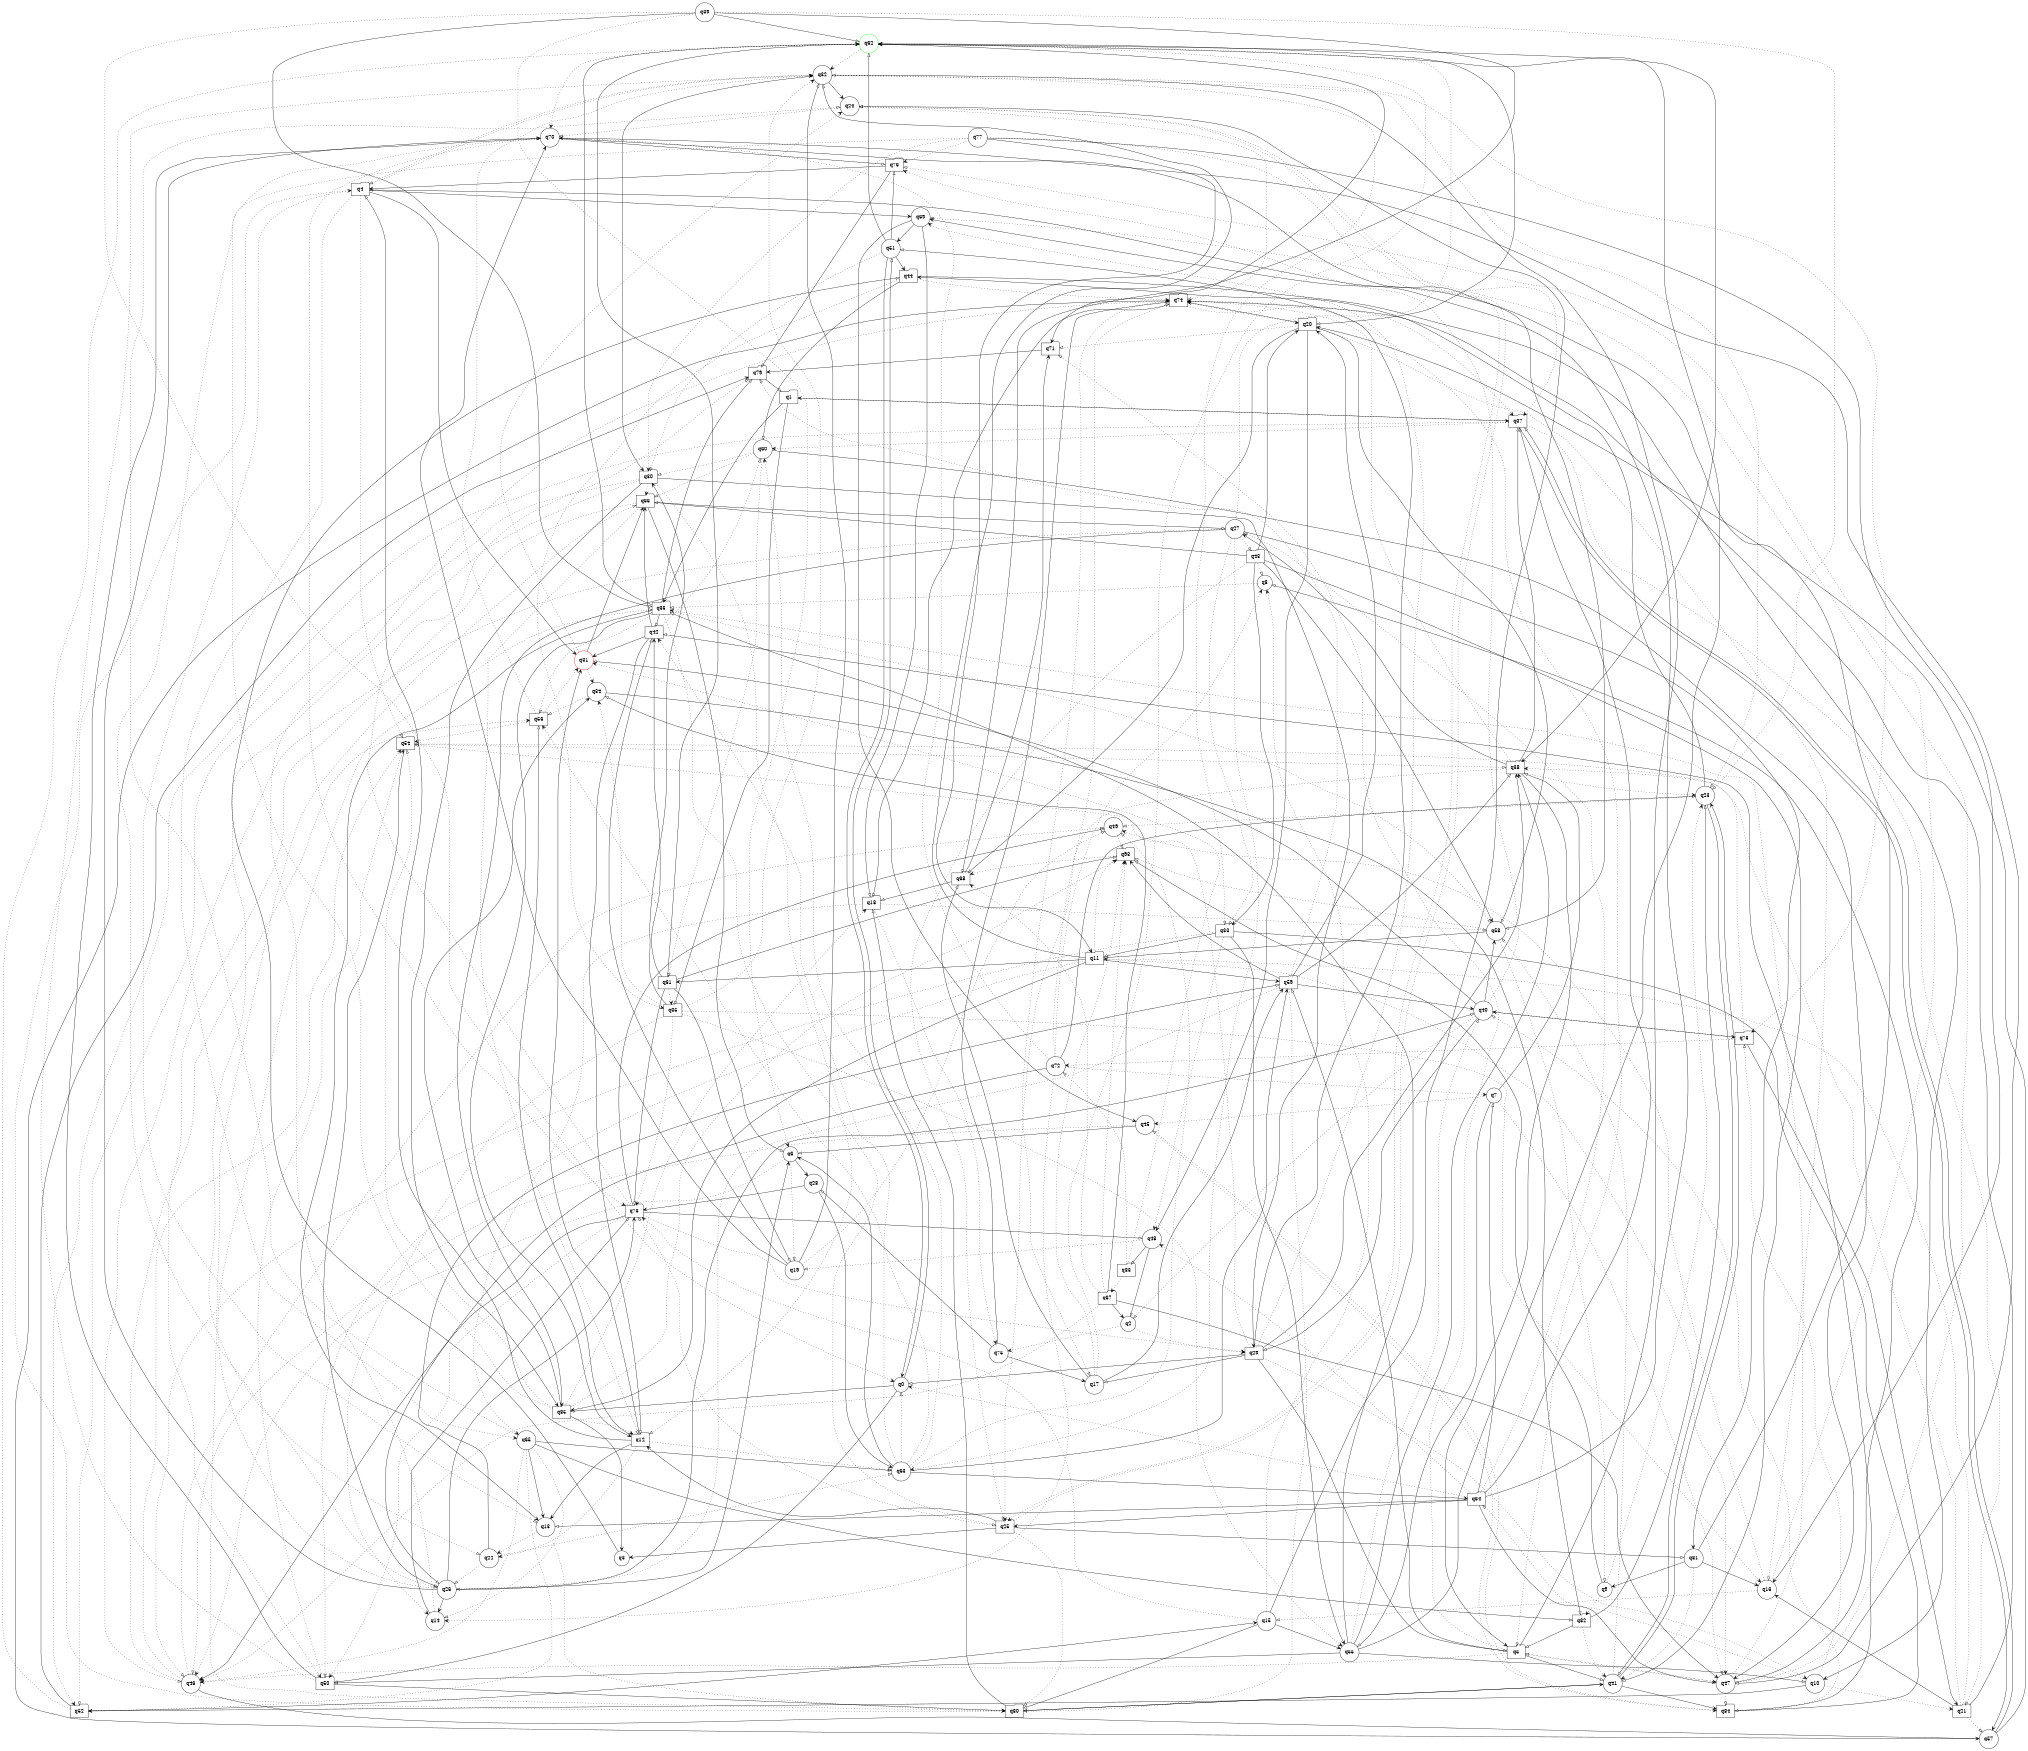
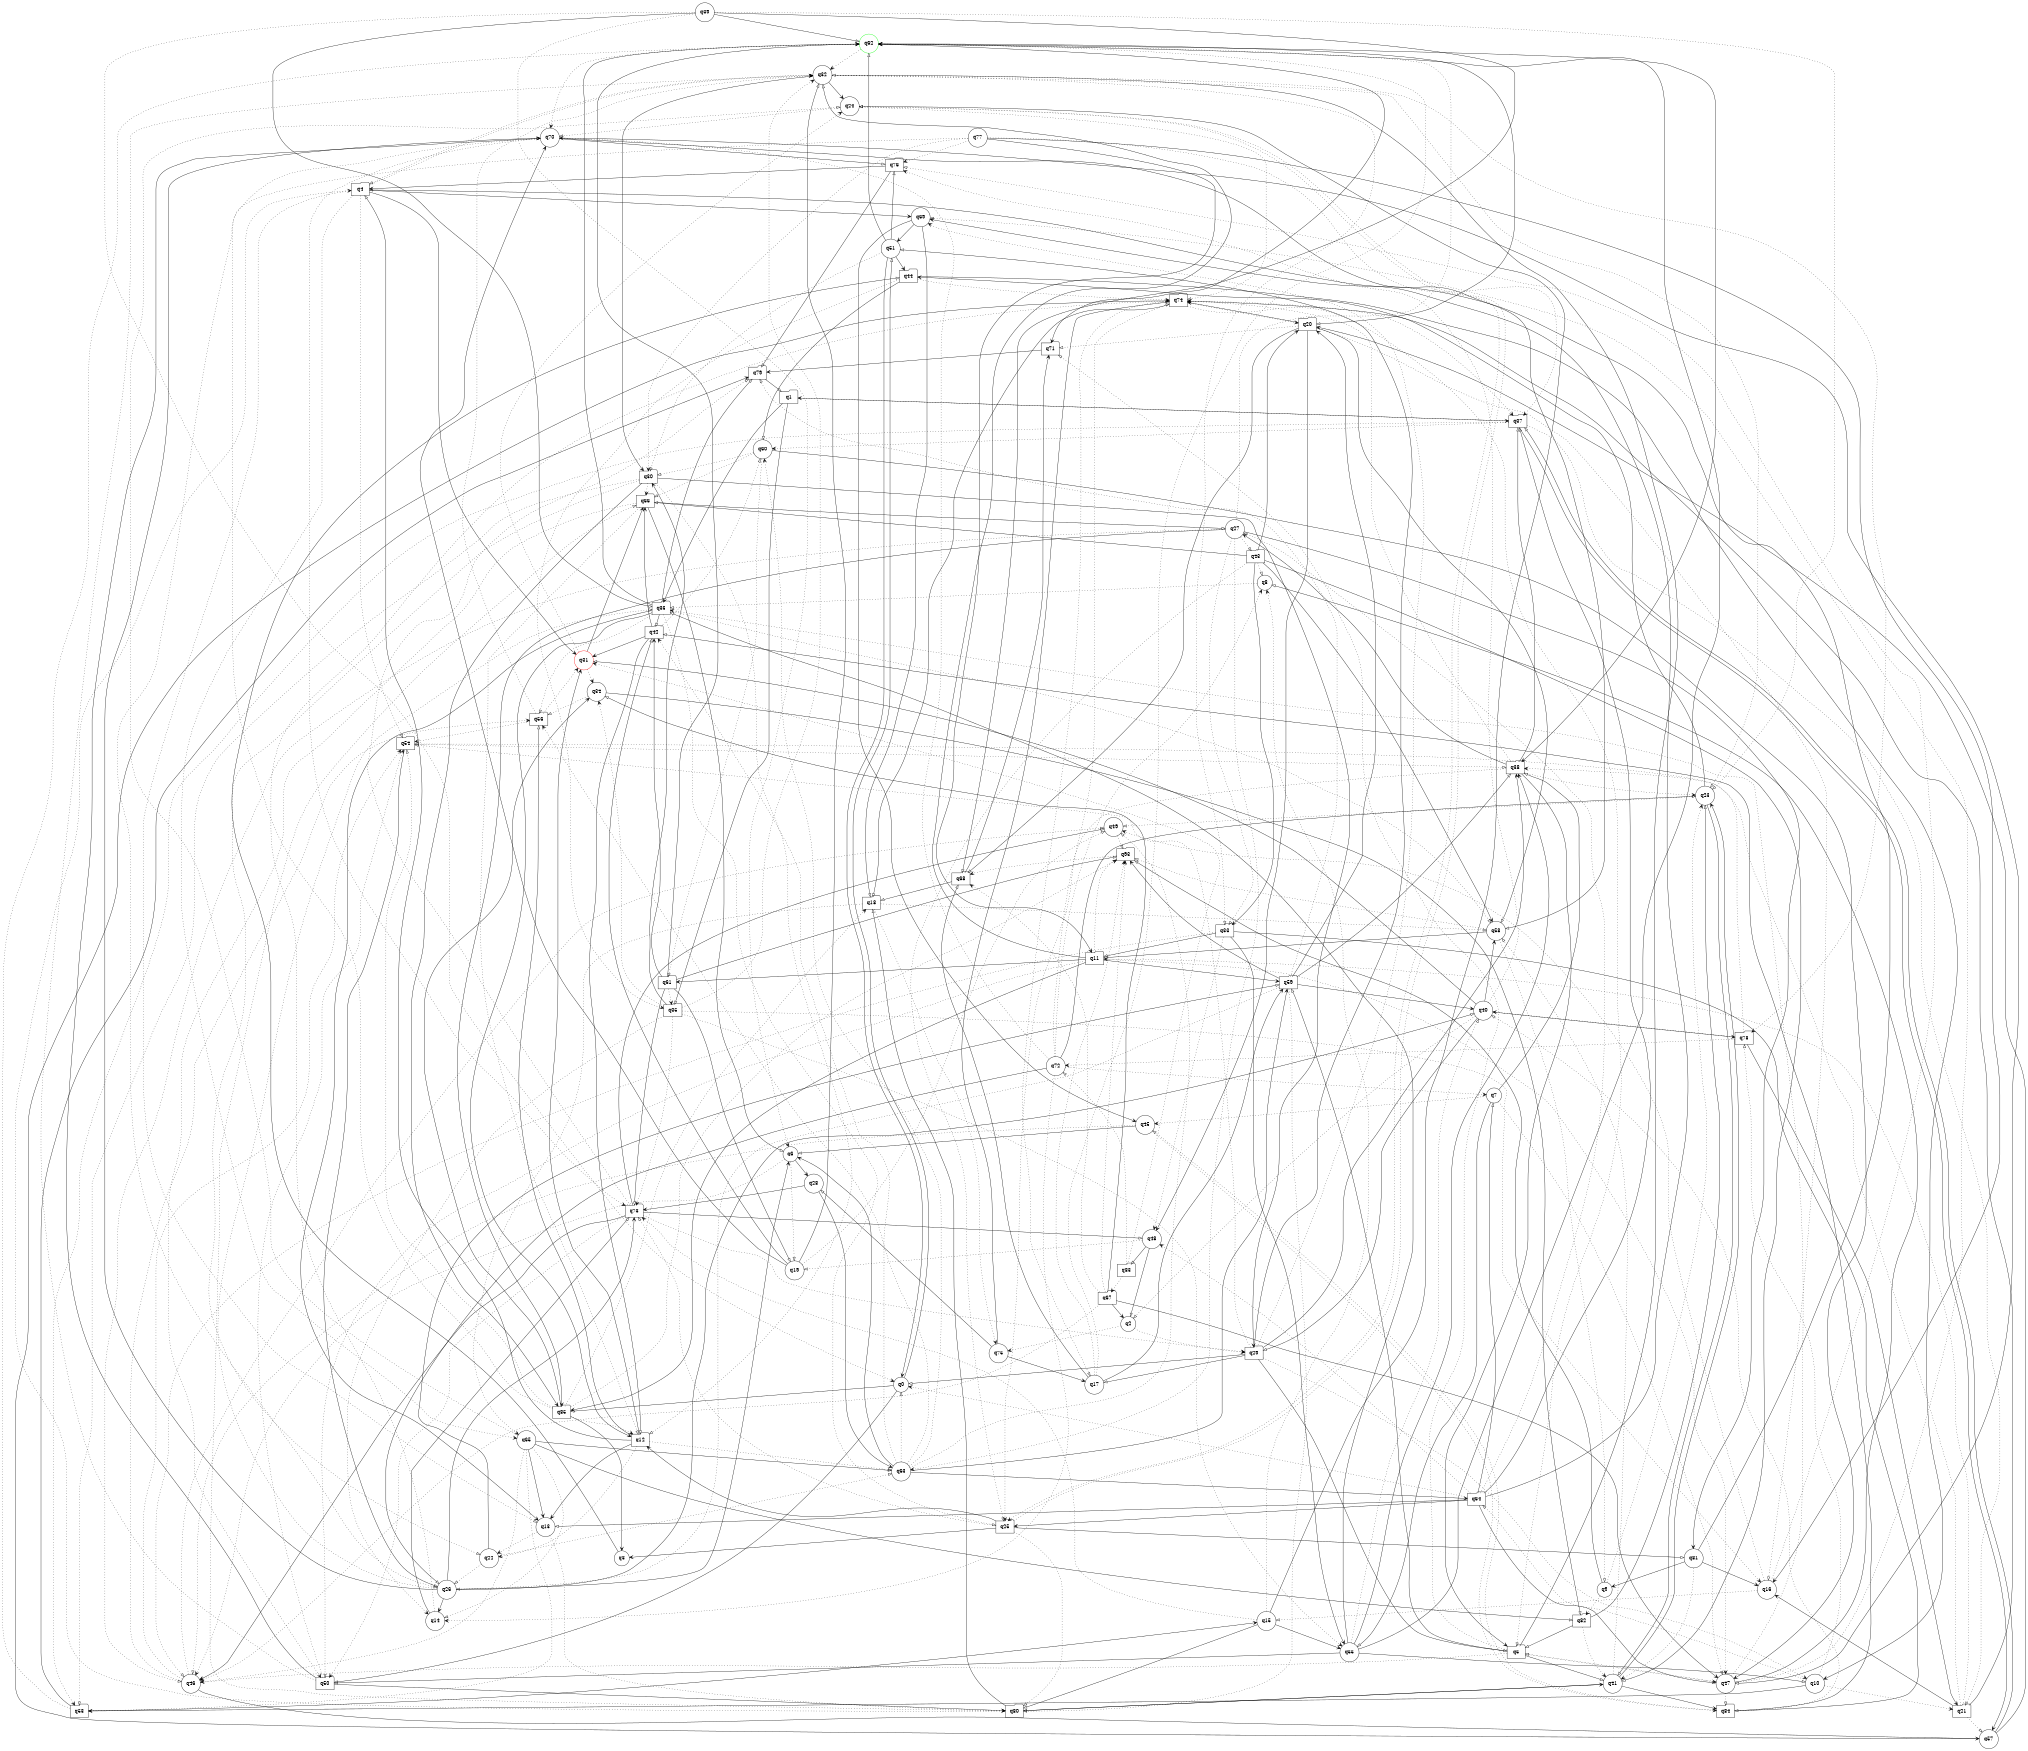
node "q52": label "q52" -> "q53"
